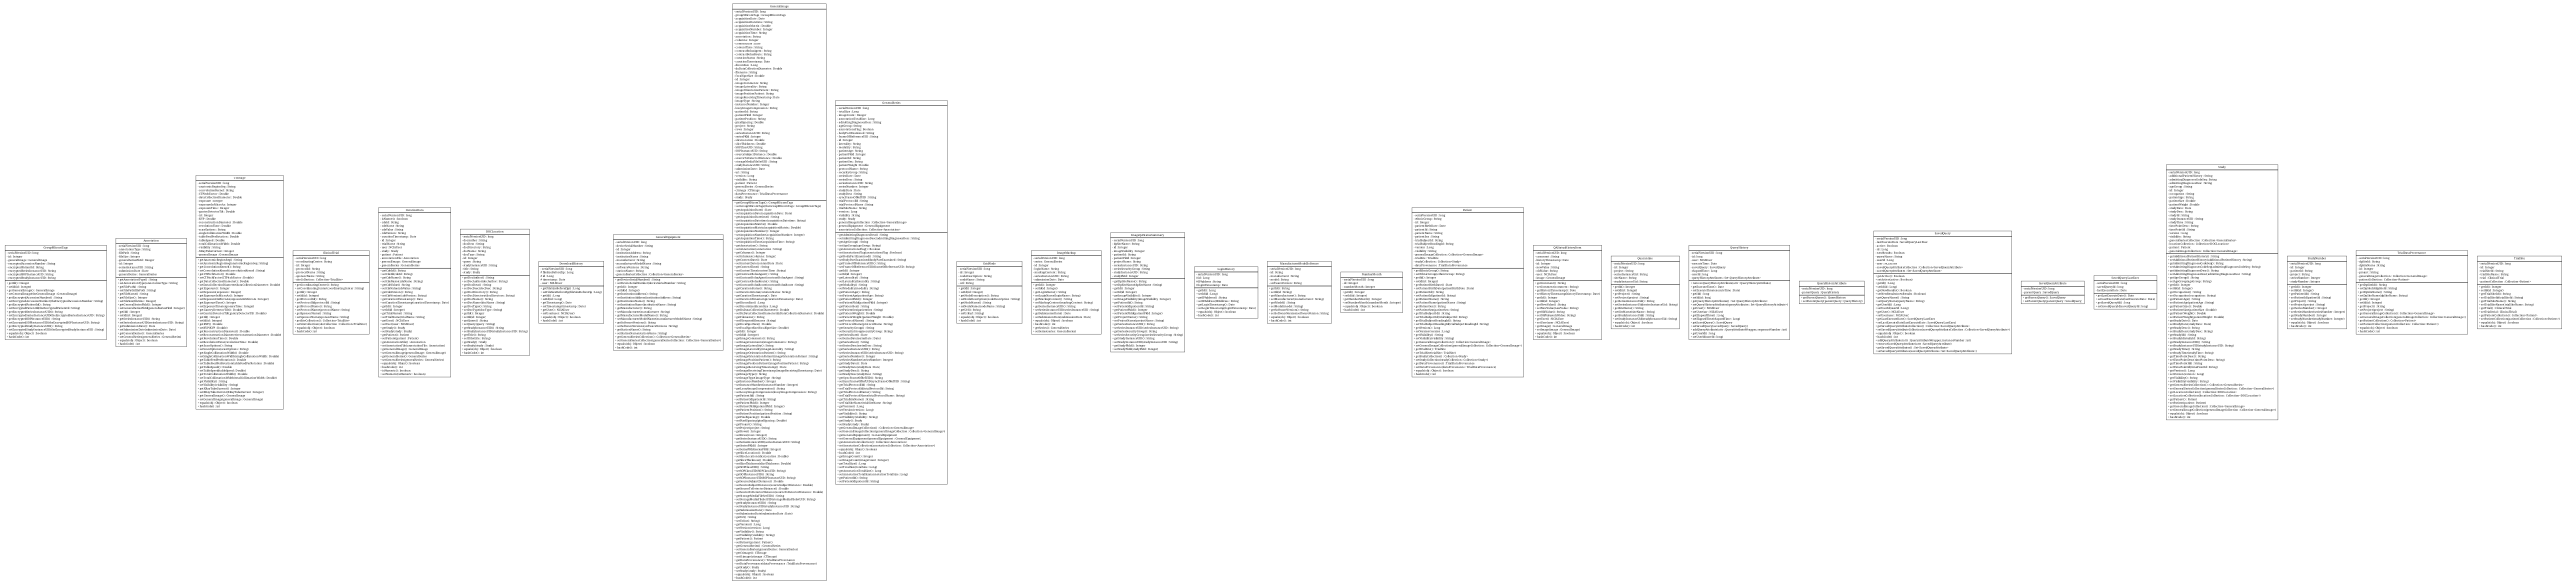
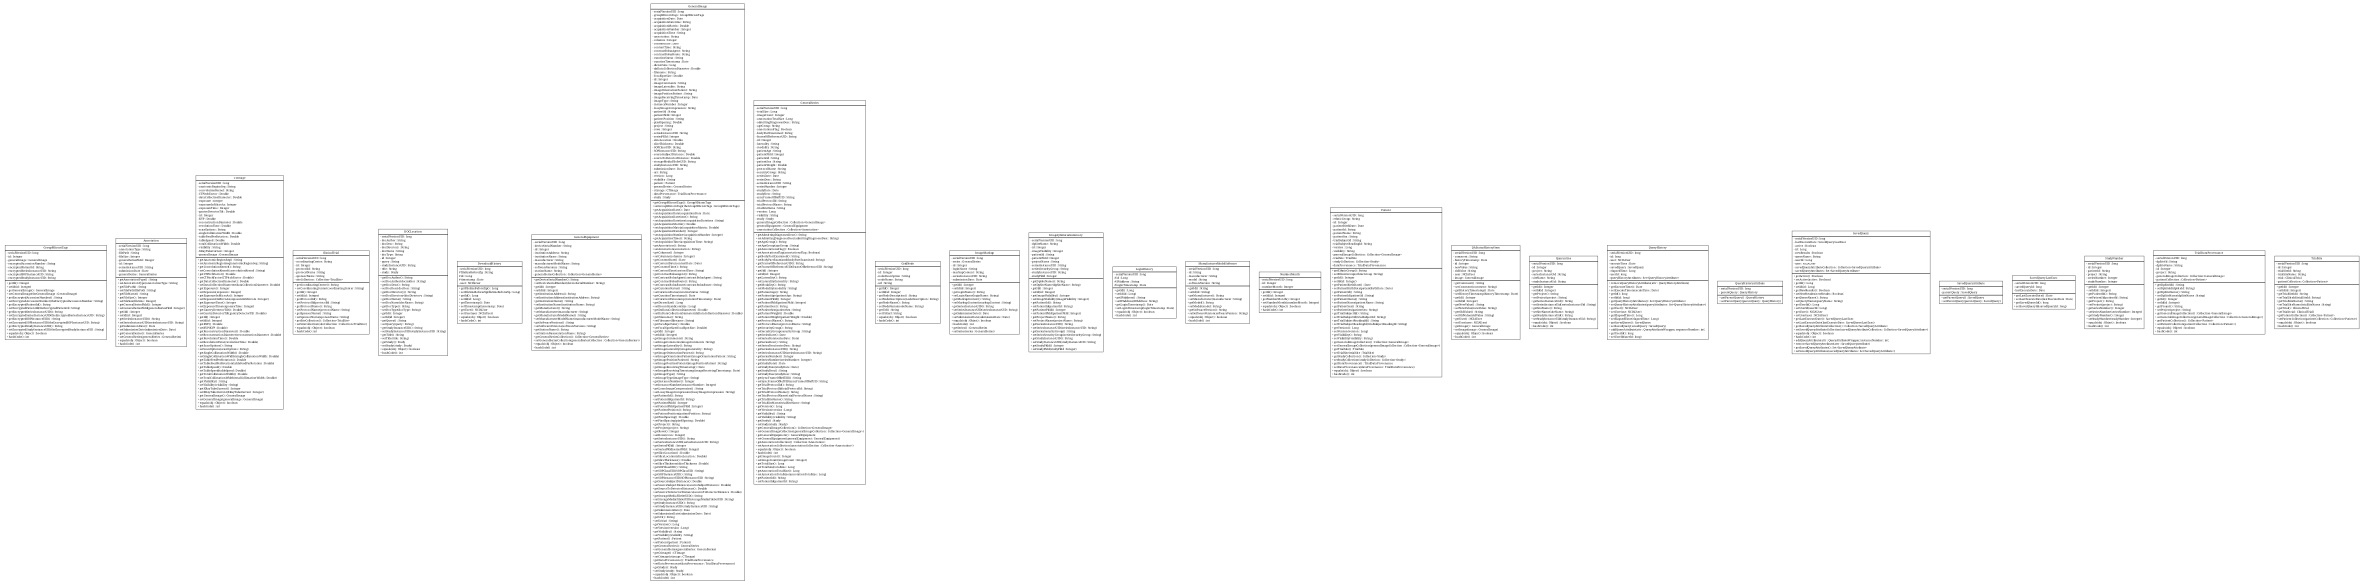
node "DownloadHistory": text "# fileSizeBeforeZip : Long" -> "# fileSizeBeforeZip : String"
node "CurationData": removed
node "Study": removed
